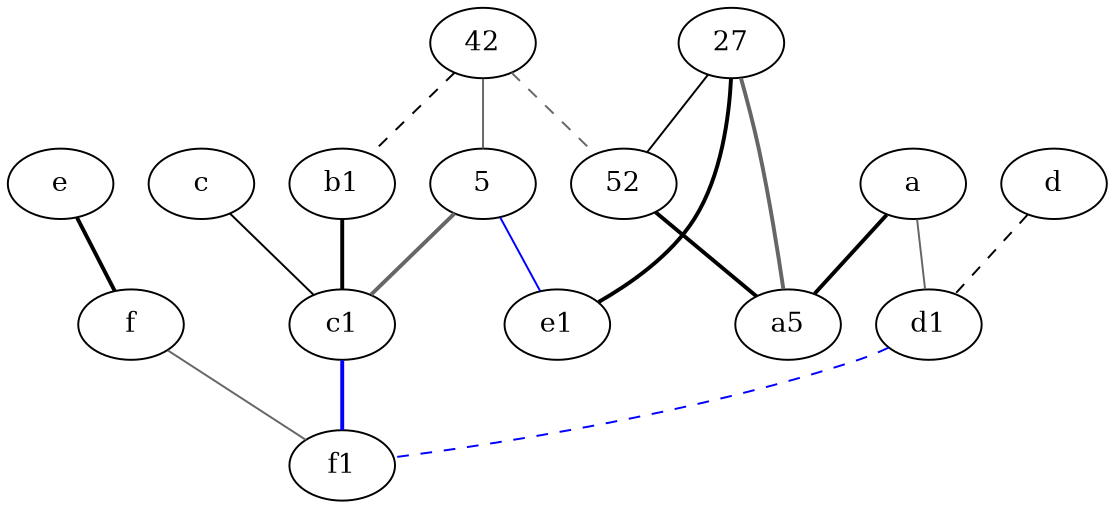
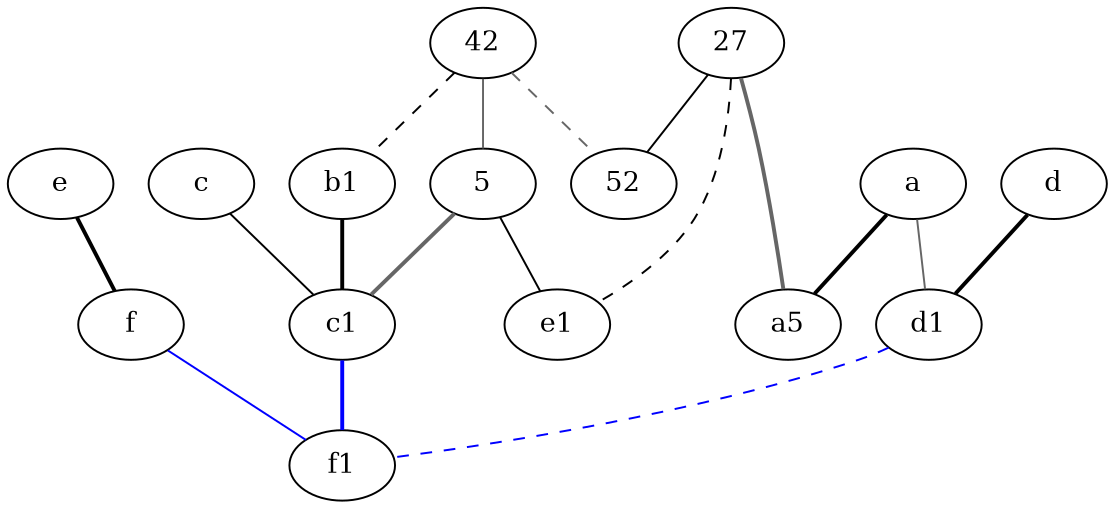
edge "27" -- "e1": style bold -> dashed
edge "5" -- "e1": color blue -> black
edge "52" -- "a5": removed
edge "d" -- "d1": style dashed -> bold
edge "f" -- "f1": color gray40 -> blue
